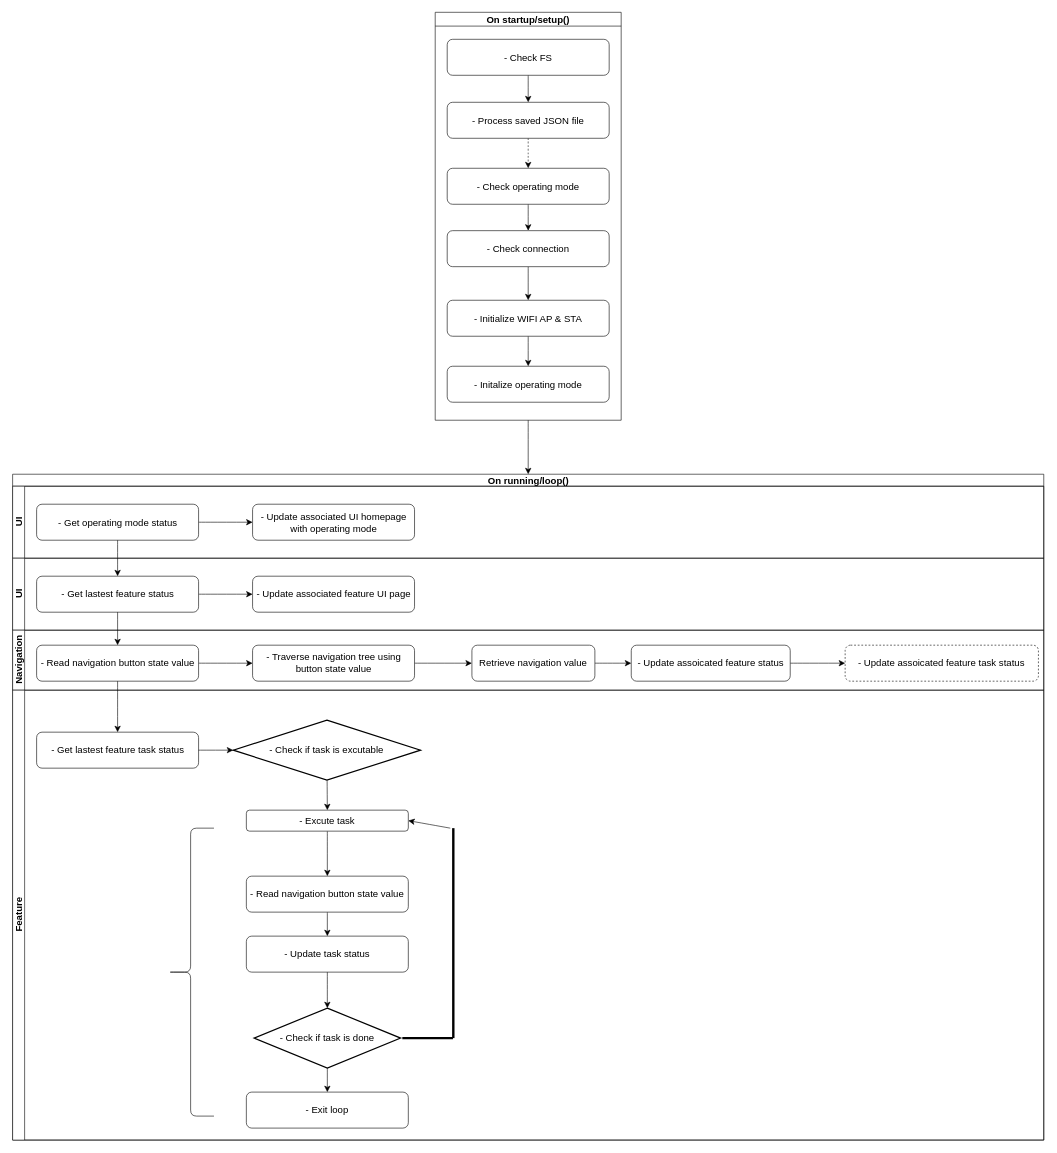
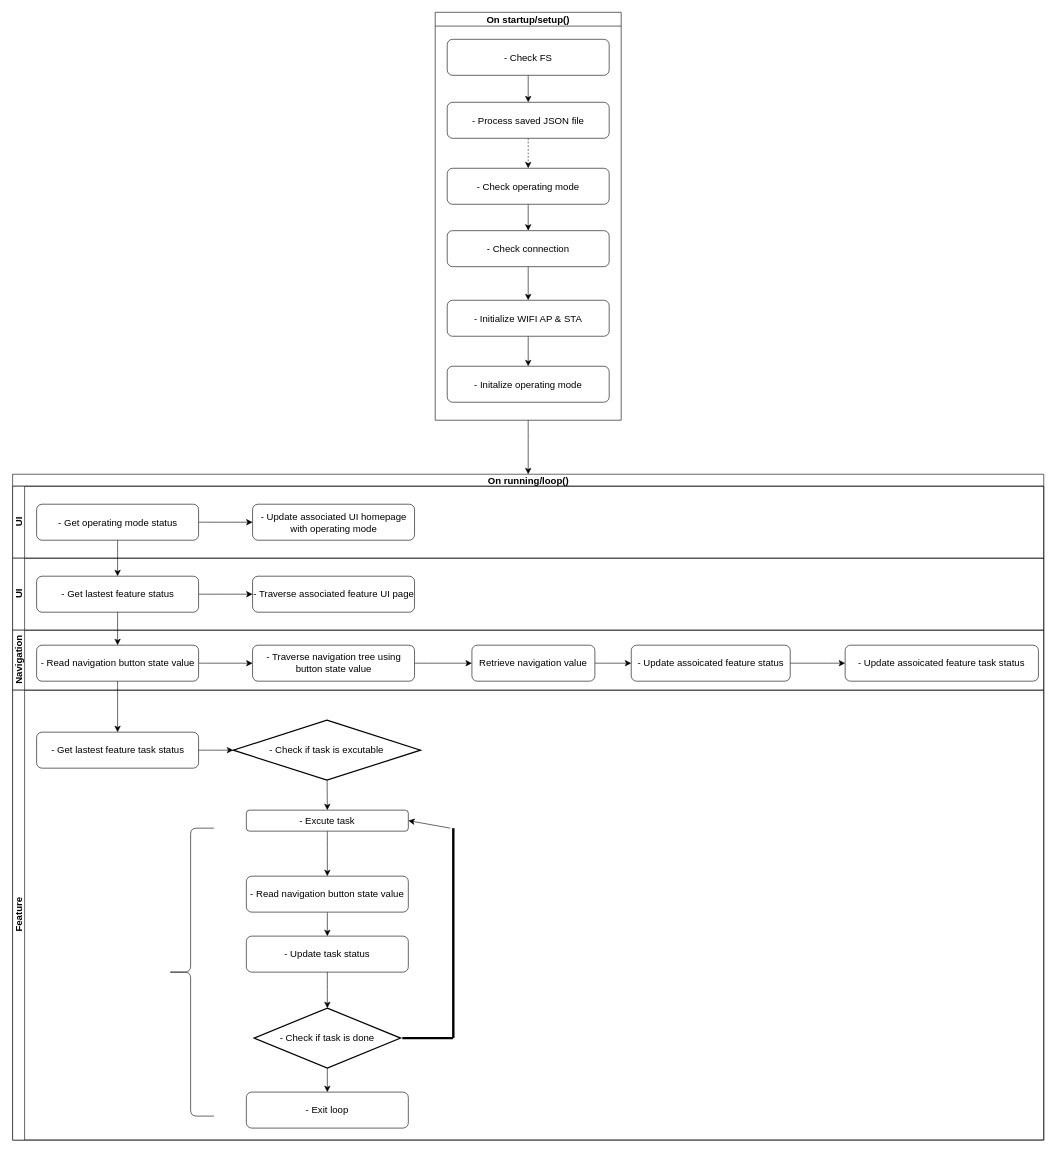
node "- Update associated feature UI page": label "- Update associated feature UI page" -> "- Traverse associated feature UI page"
node "- Update assoicated feature task status": style dashed -> solid
